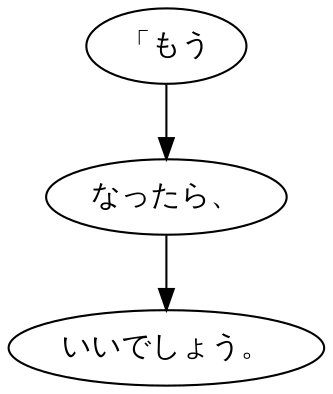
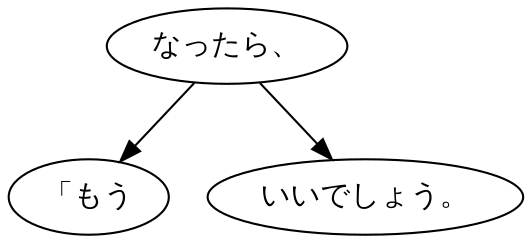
edge "「もう" -> "なったら、": reversed
